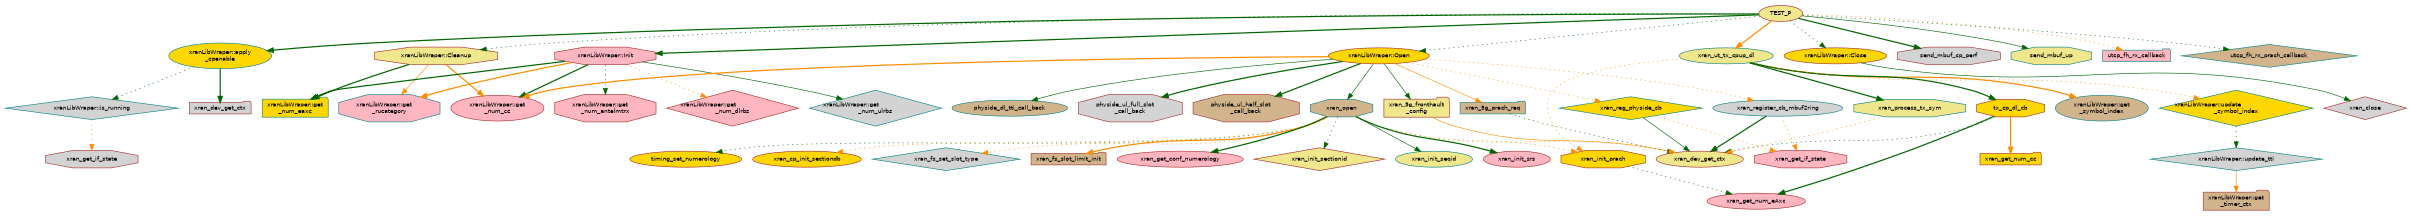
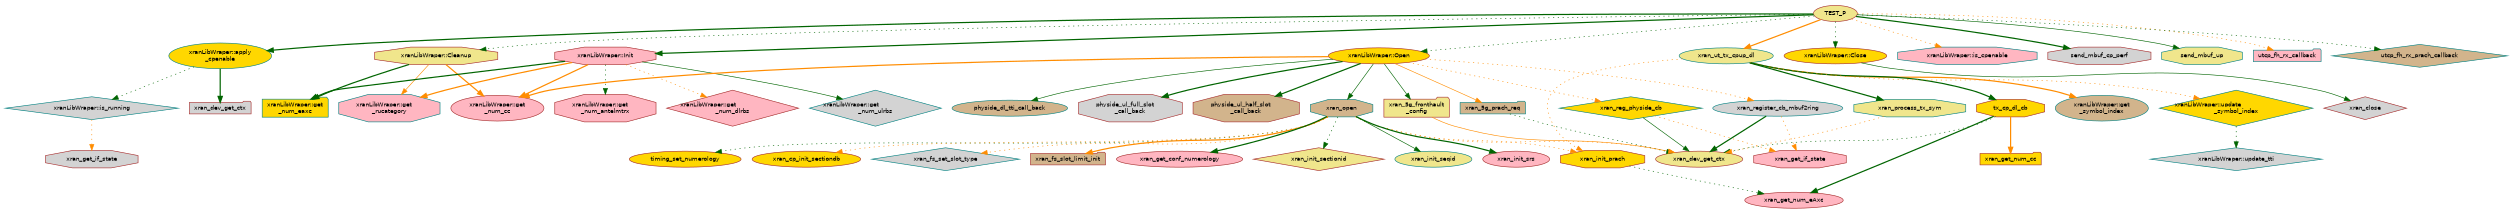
node "xranLibWraper::is_cpenable": added
edge "xranLibWraper::Init" -> "xranLibWraper::get _num_cc": color darkgreen -> darkorange
node "xranLibWraper::get _timer_ctx": removed
